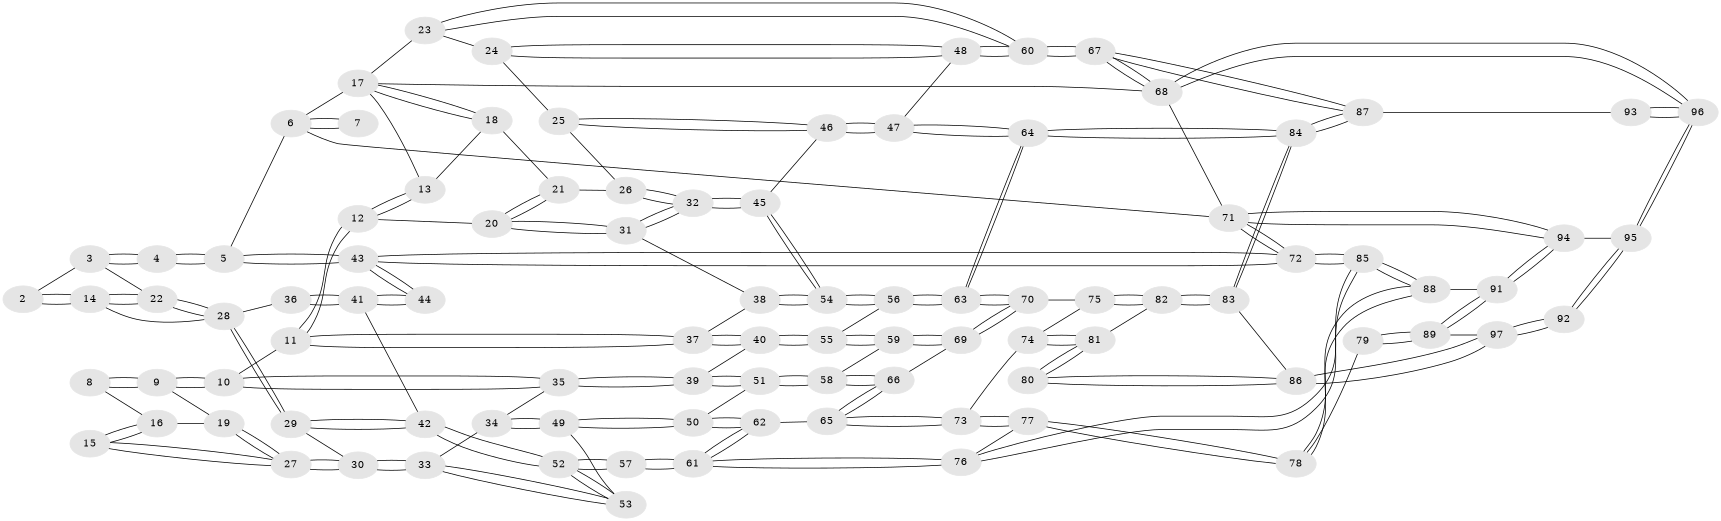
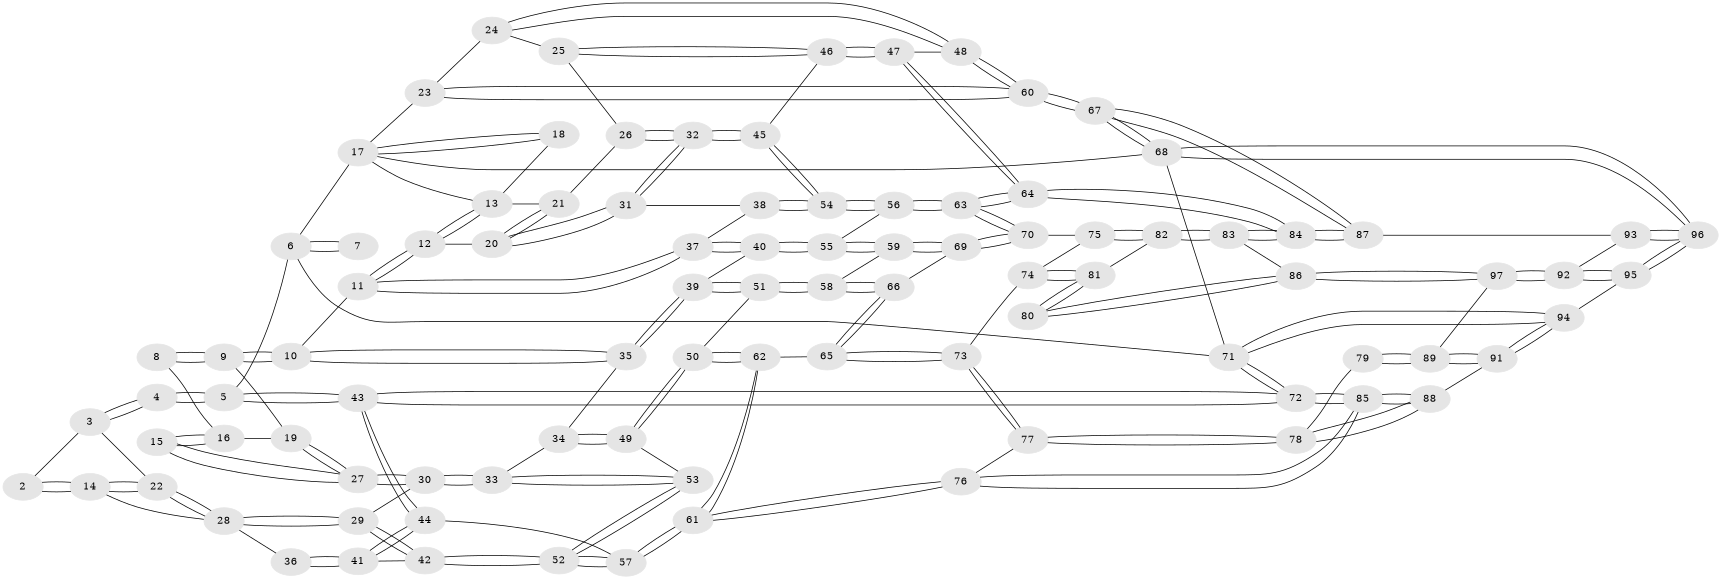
edge "18" -- "21": now "13" -- "21"
edge "93" -- "92": added
edge "44" -- "57": added
